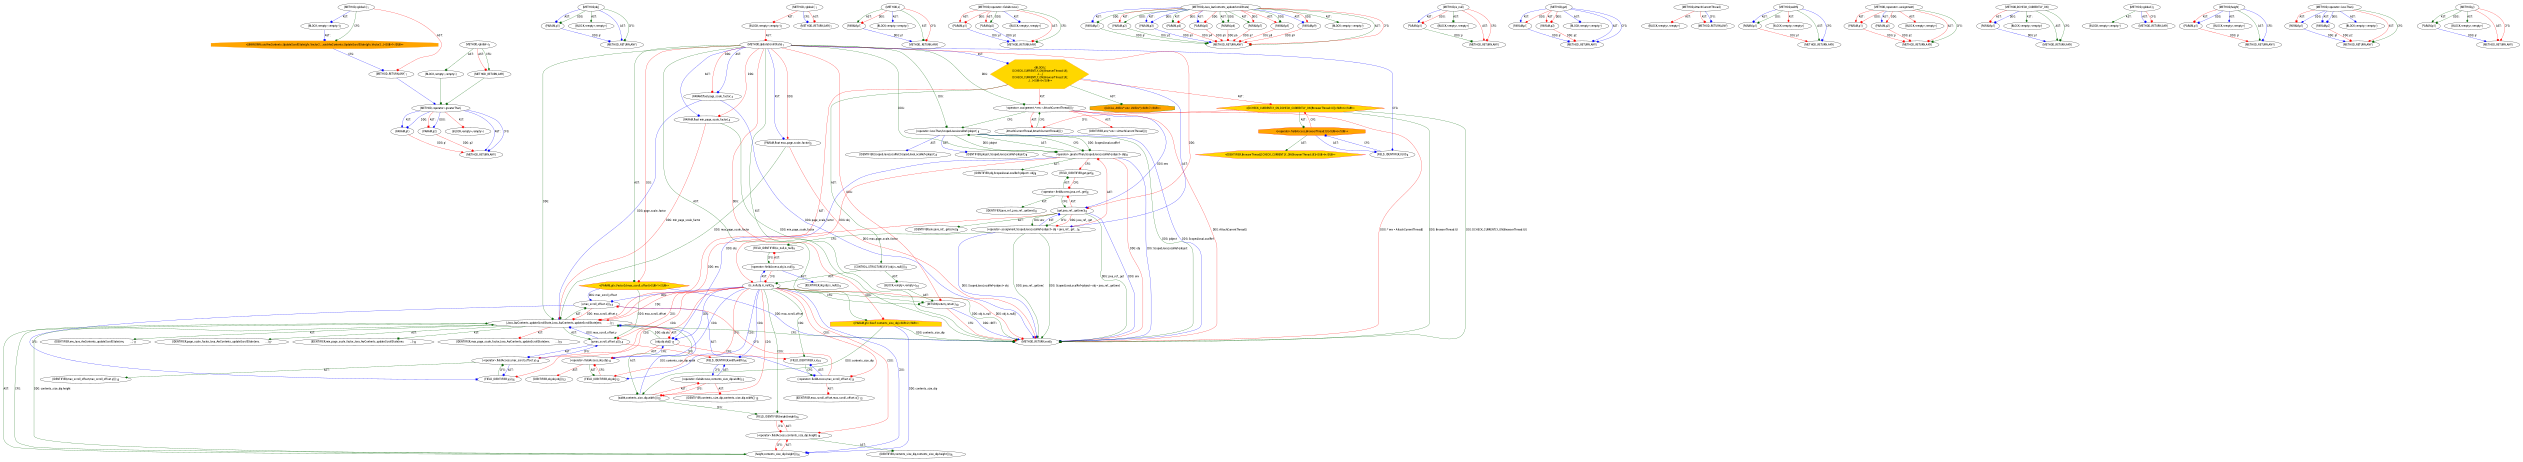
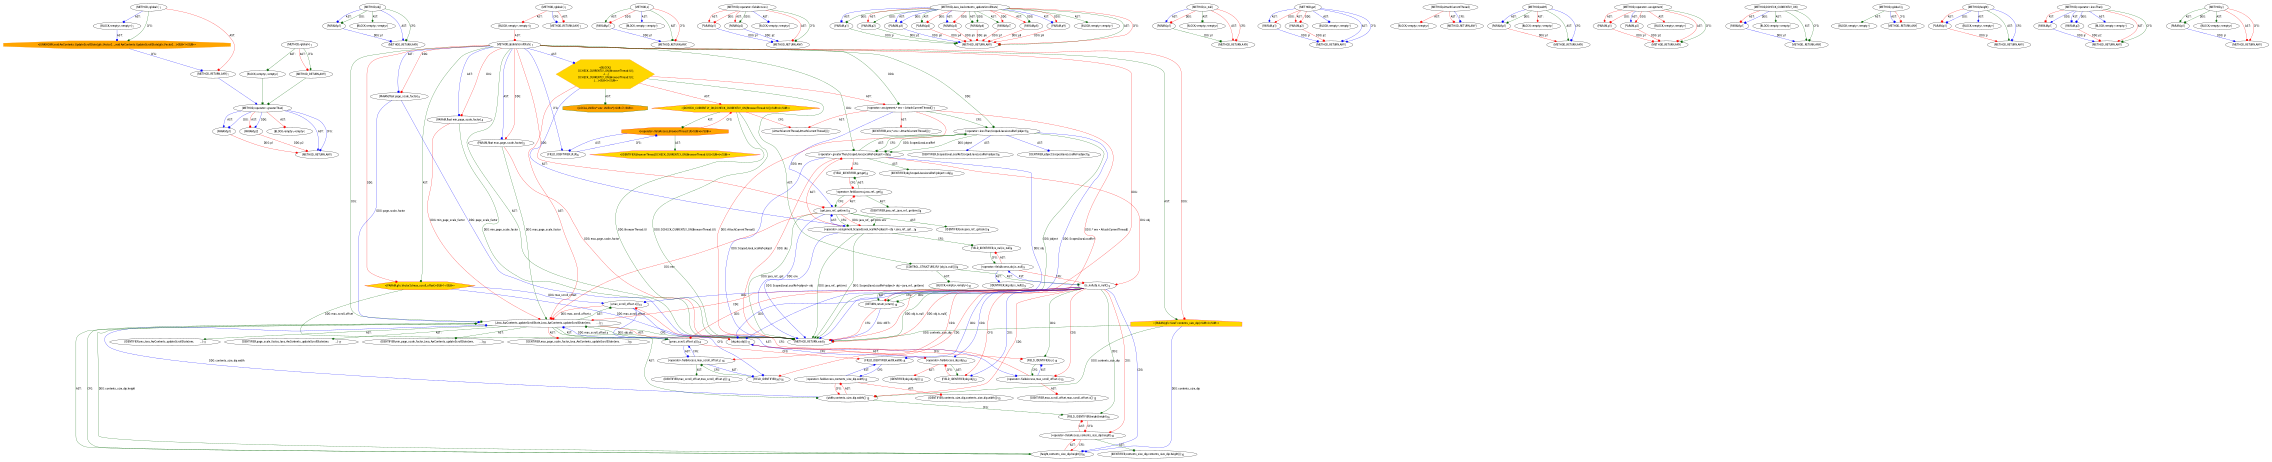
edge "(AttachCurrentThread,AttachCurrentThread())" -> "(<operator>.assignment,* env = AttachCurrentThread())": removed, label "CFG:"
